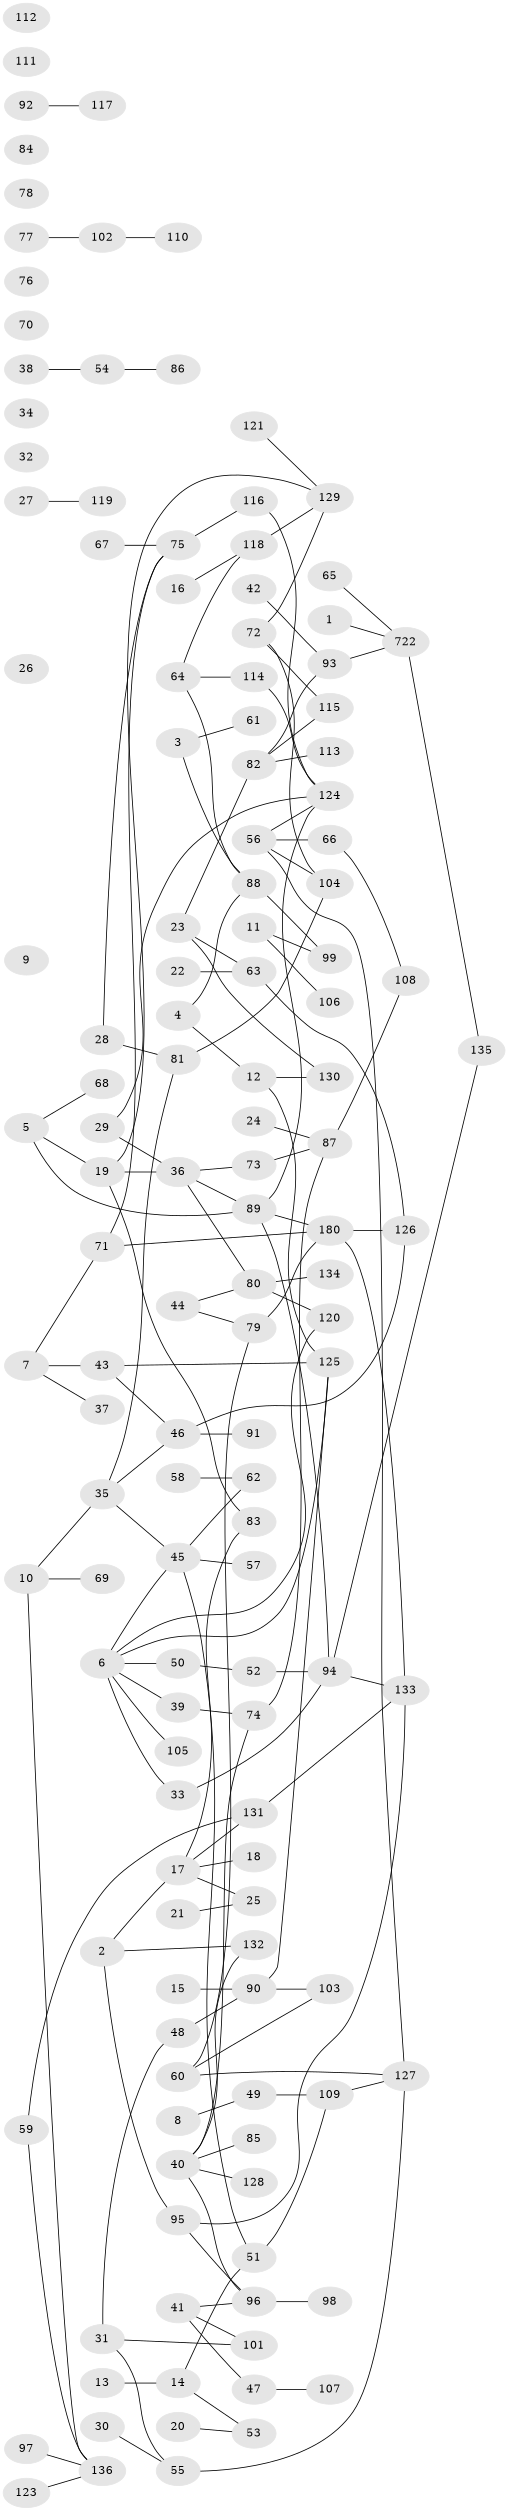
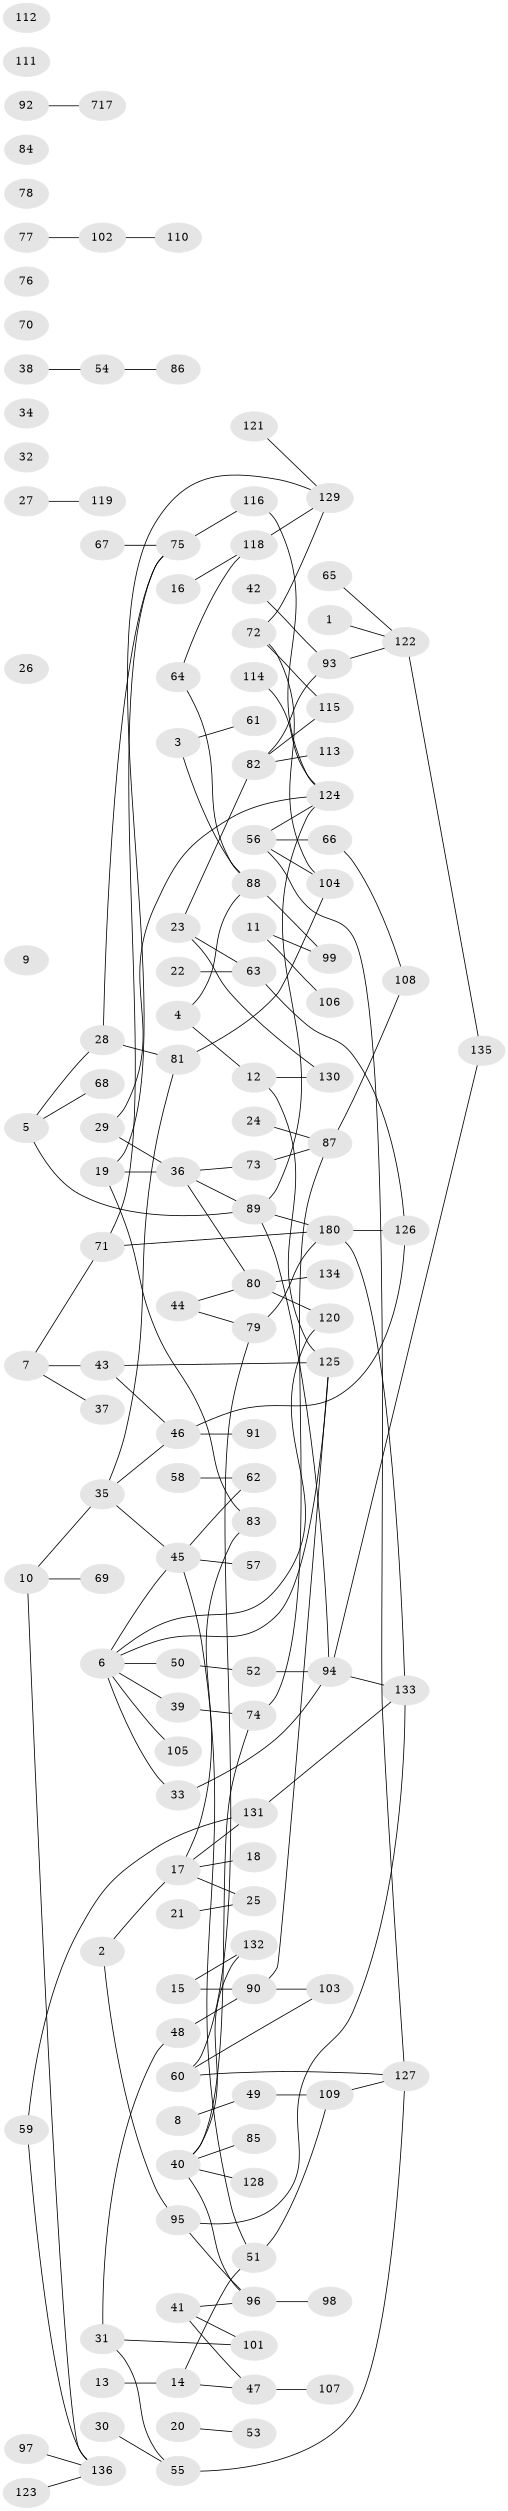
node "117": label "117" -> "717"
node "722": label "722" -> "122"
edge "64" -- "114": removed
edge "5" -- "19": now "5" -- "28"
edge "132" -- "2": now "132" -- "15"
edge "14" -- "53": now "14" -- "47"
